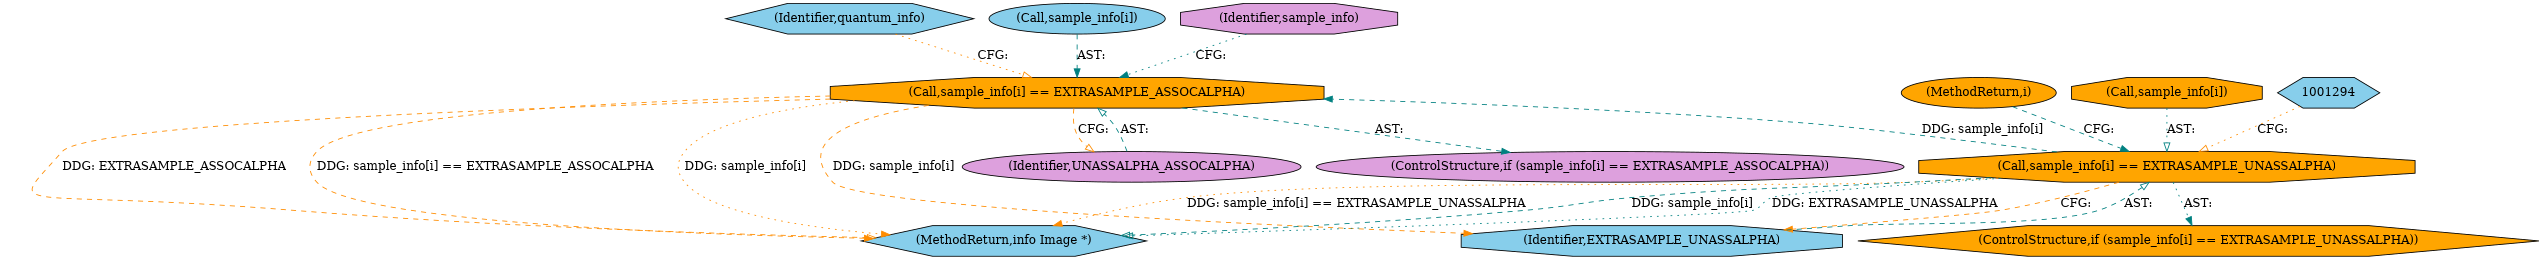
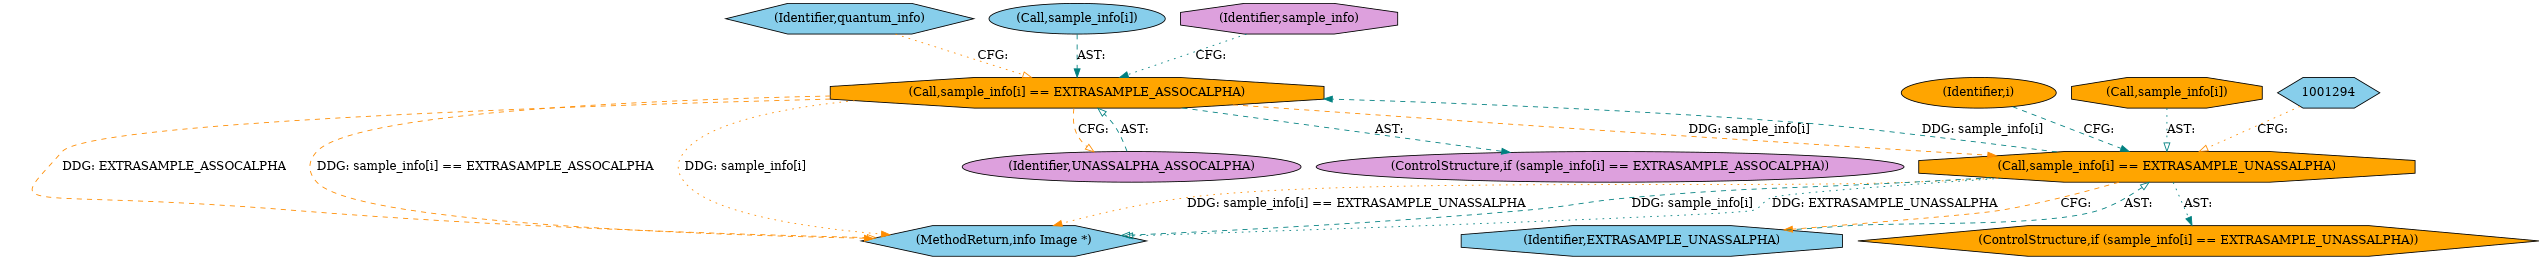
node "(MethodReturn,i)": label "(MethodReturn,i)" -> "(Identifier,i)"
edge "(Call,sample_info[i] == EXTRASAMPLE_ASSOCALPHA)" -> "(Identifier,EXTRASAMPLE_UNASSALPHA)": now "(Call,sample_info[i] == EXTRASAMPLE_ASSOCALPHA)" -> "(Call,sample_info[i] == EXTRASAMPLE_UNASSALPHA)"
